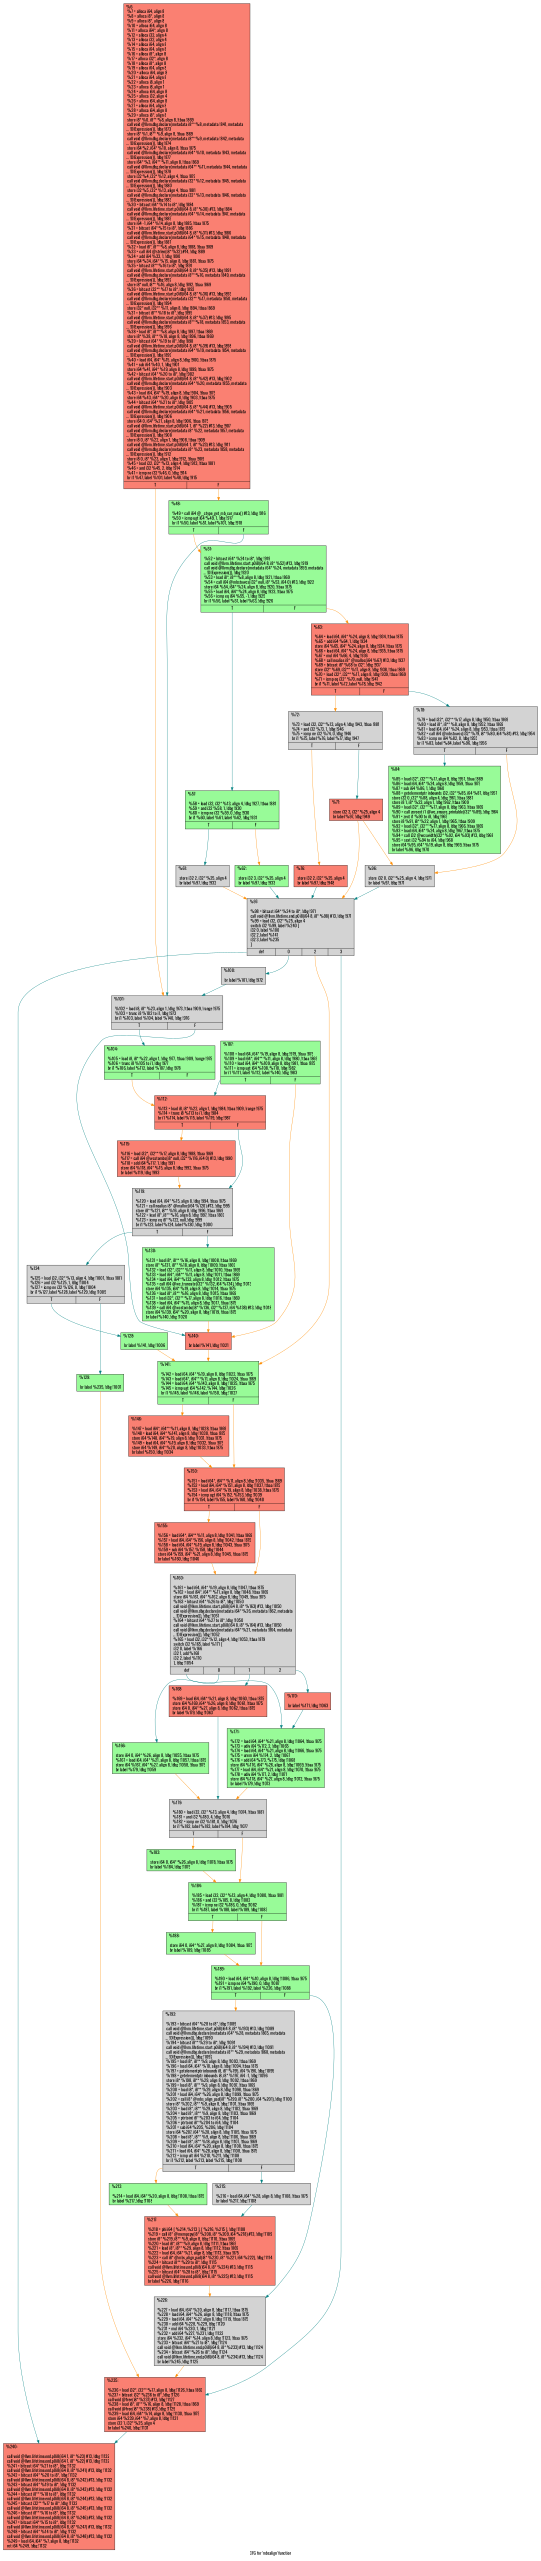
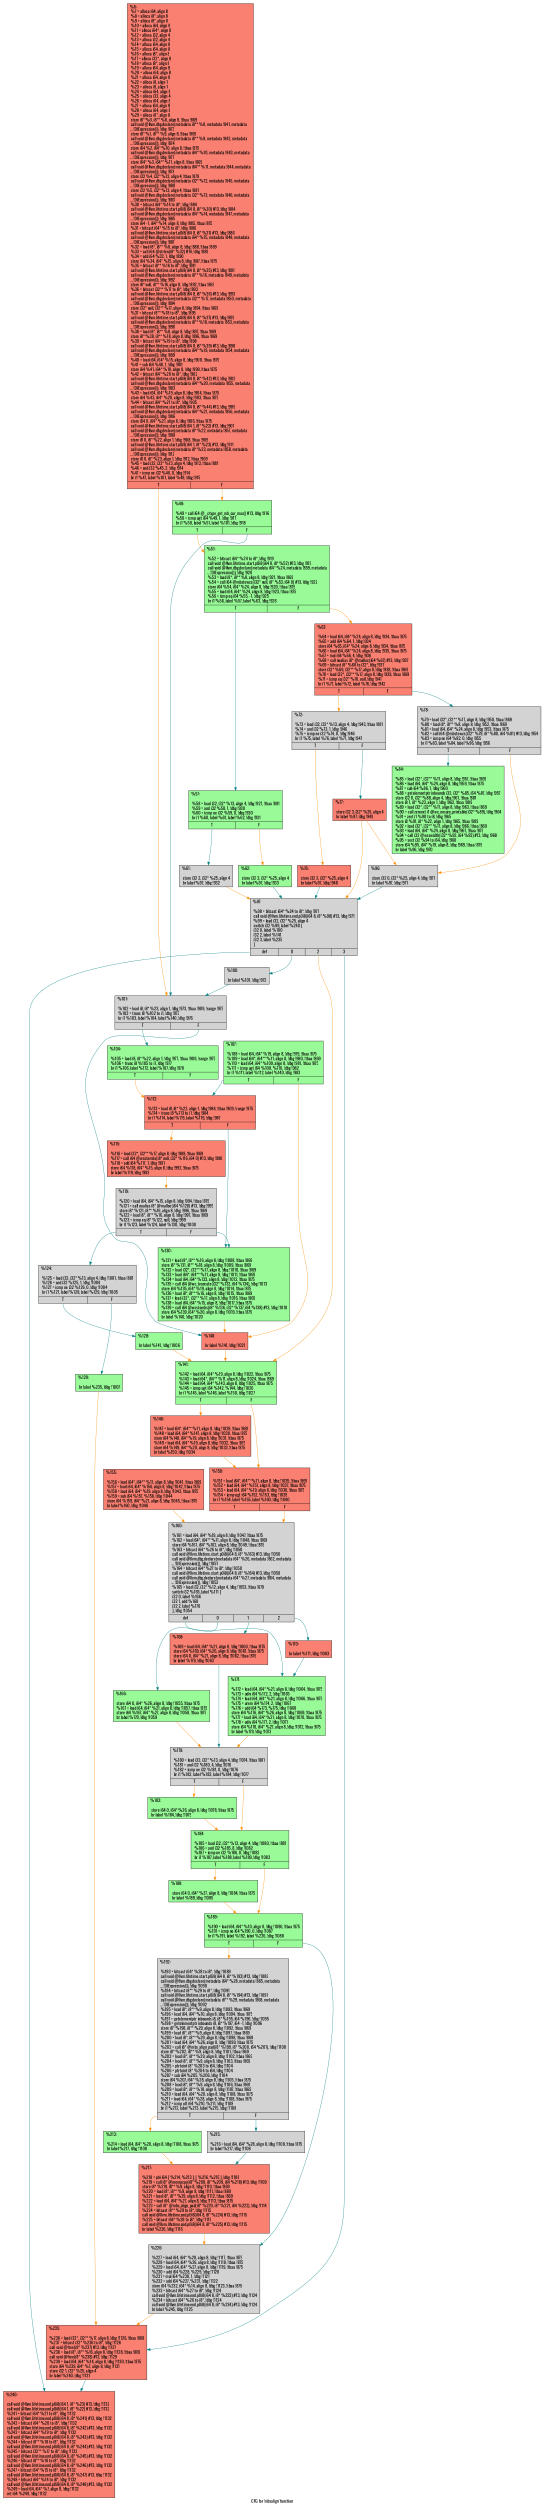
edge "%112:" -> "%119:": now "%112:" -> "%130:"
edge "%150:" -> "%155:": removed
